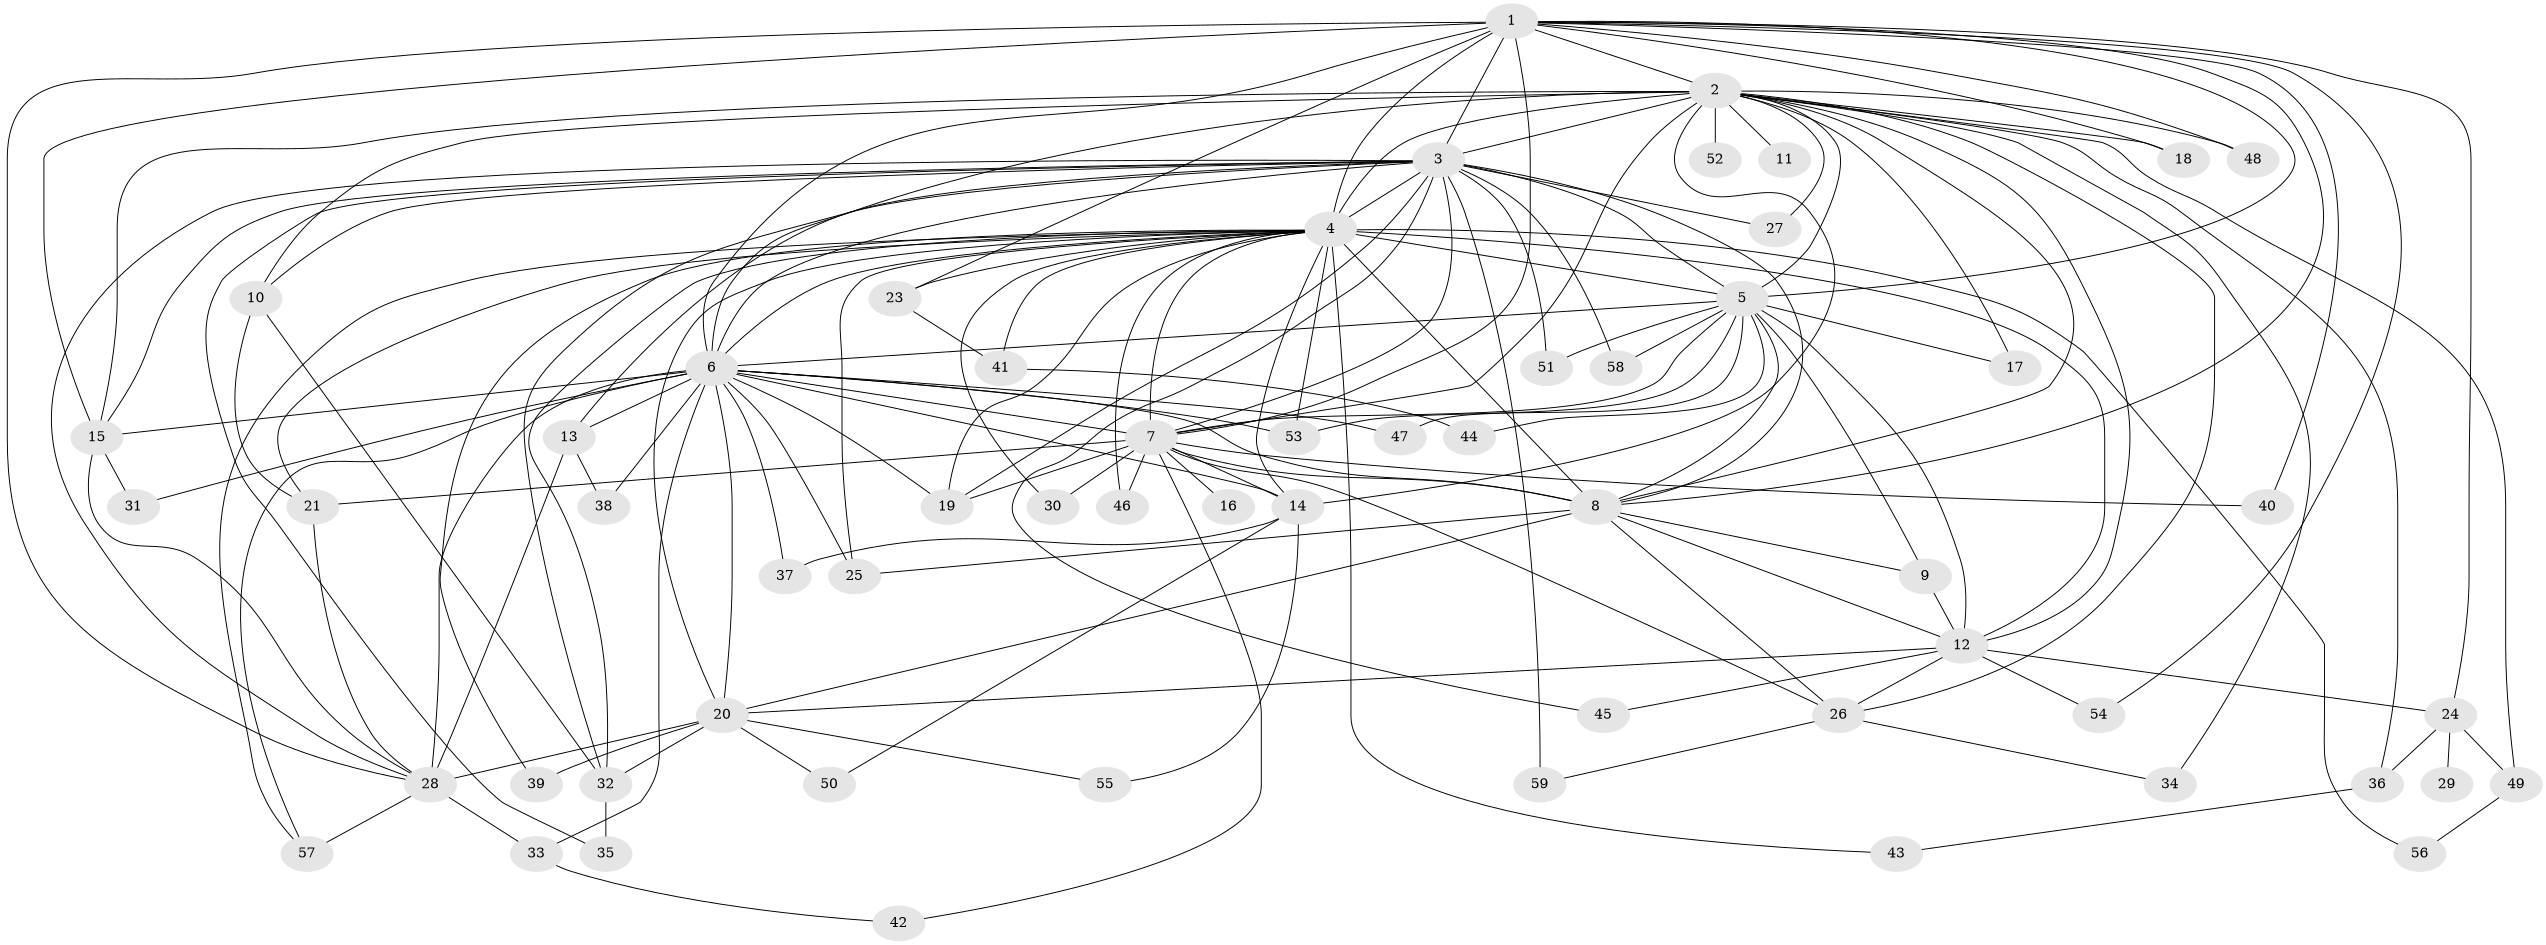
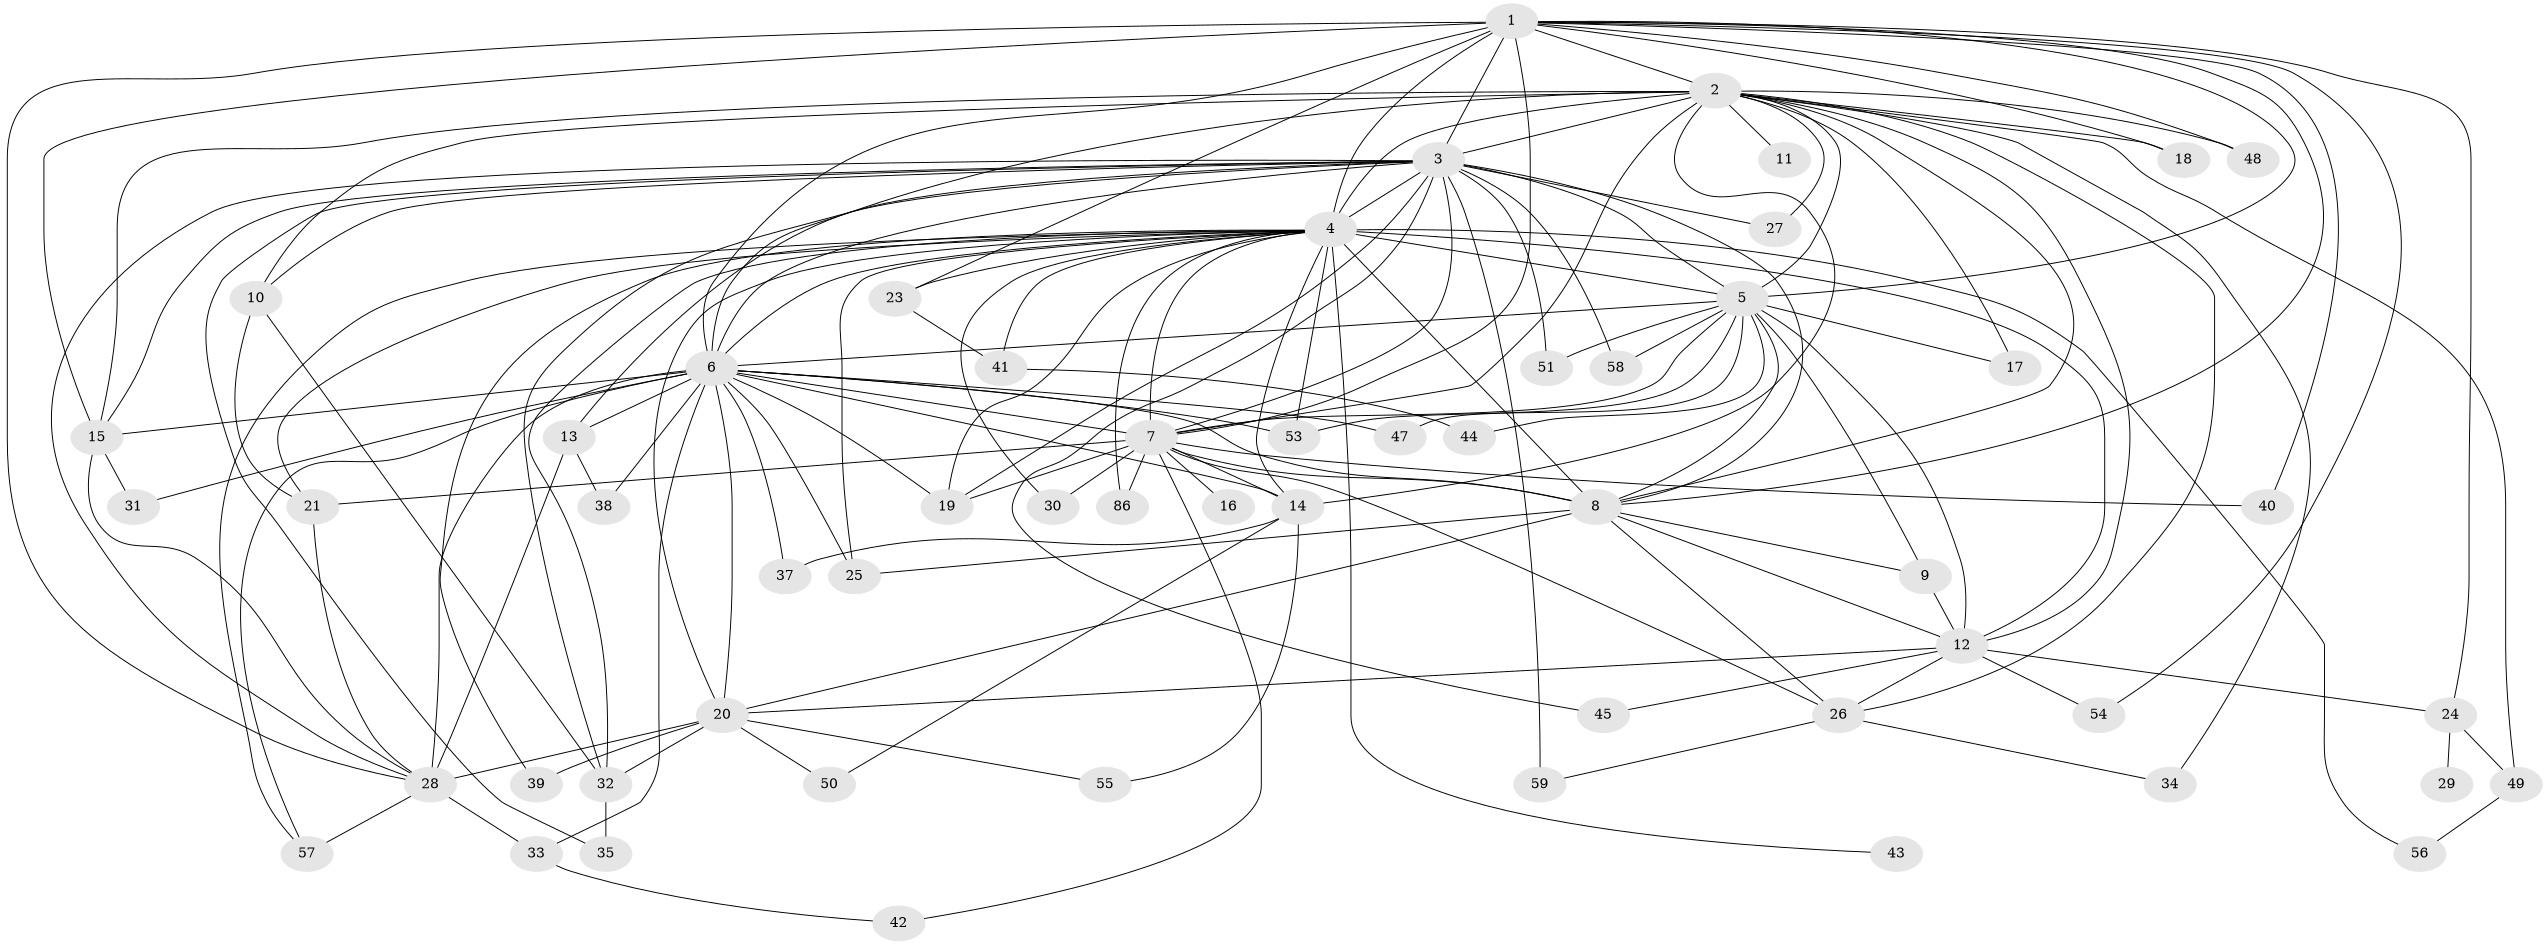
node "52": removed
node "46": label "46" -> "86"
node "36": removed
